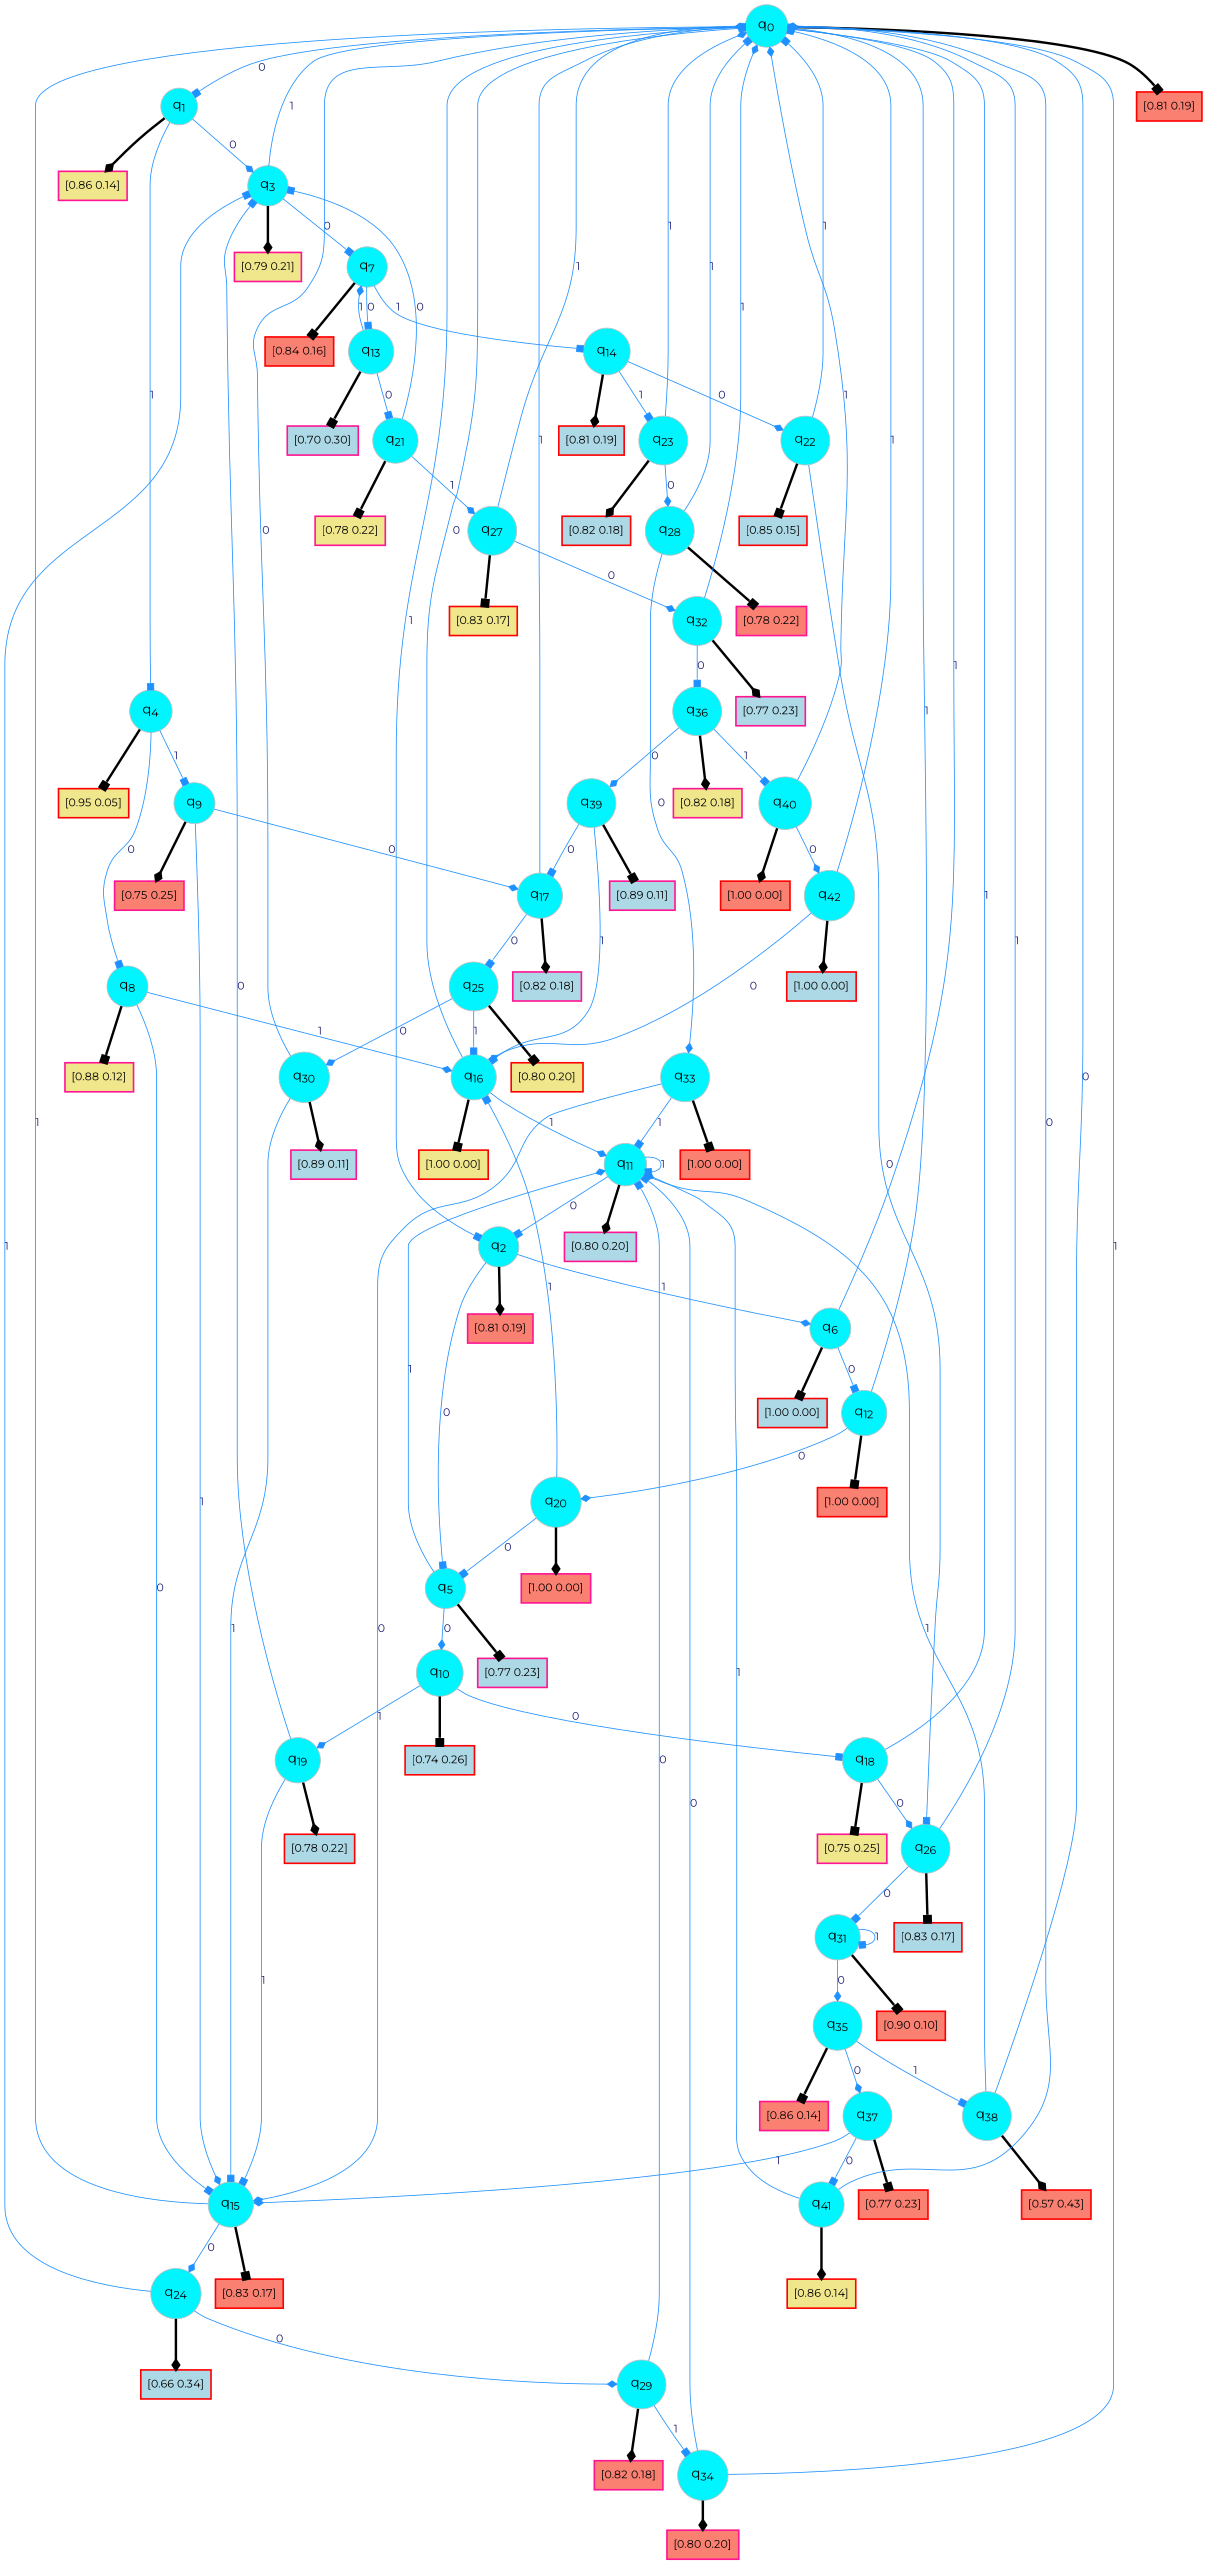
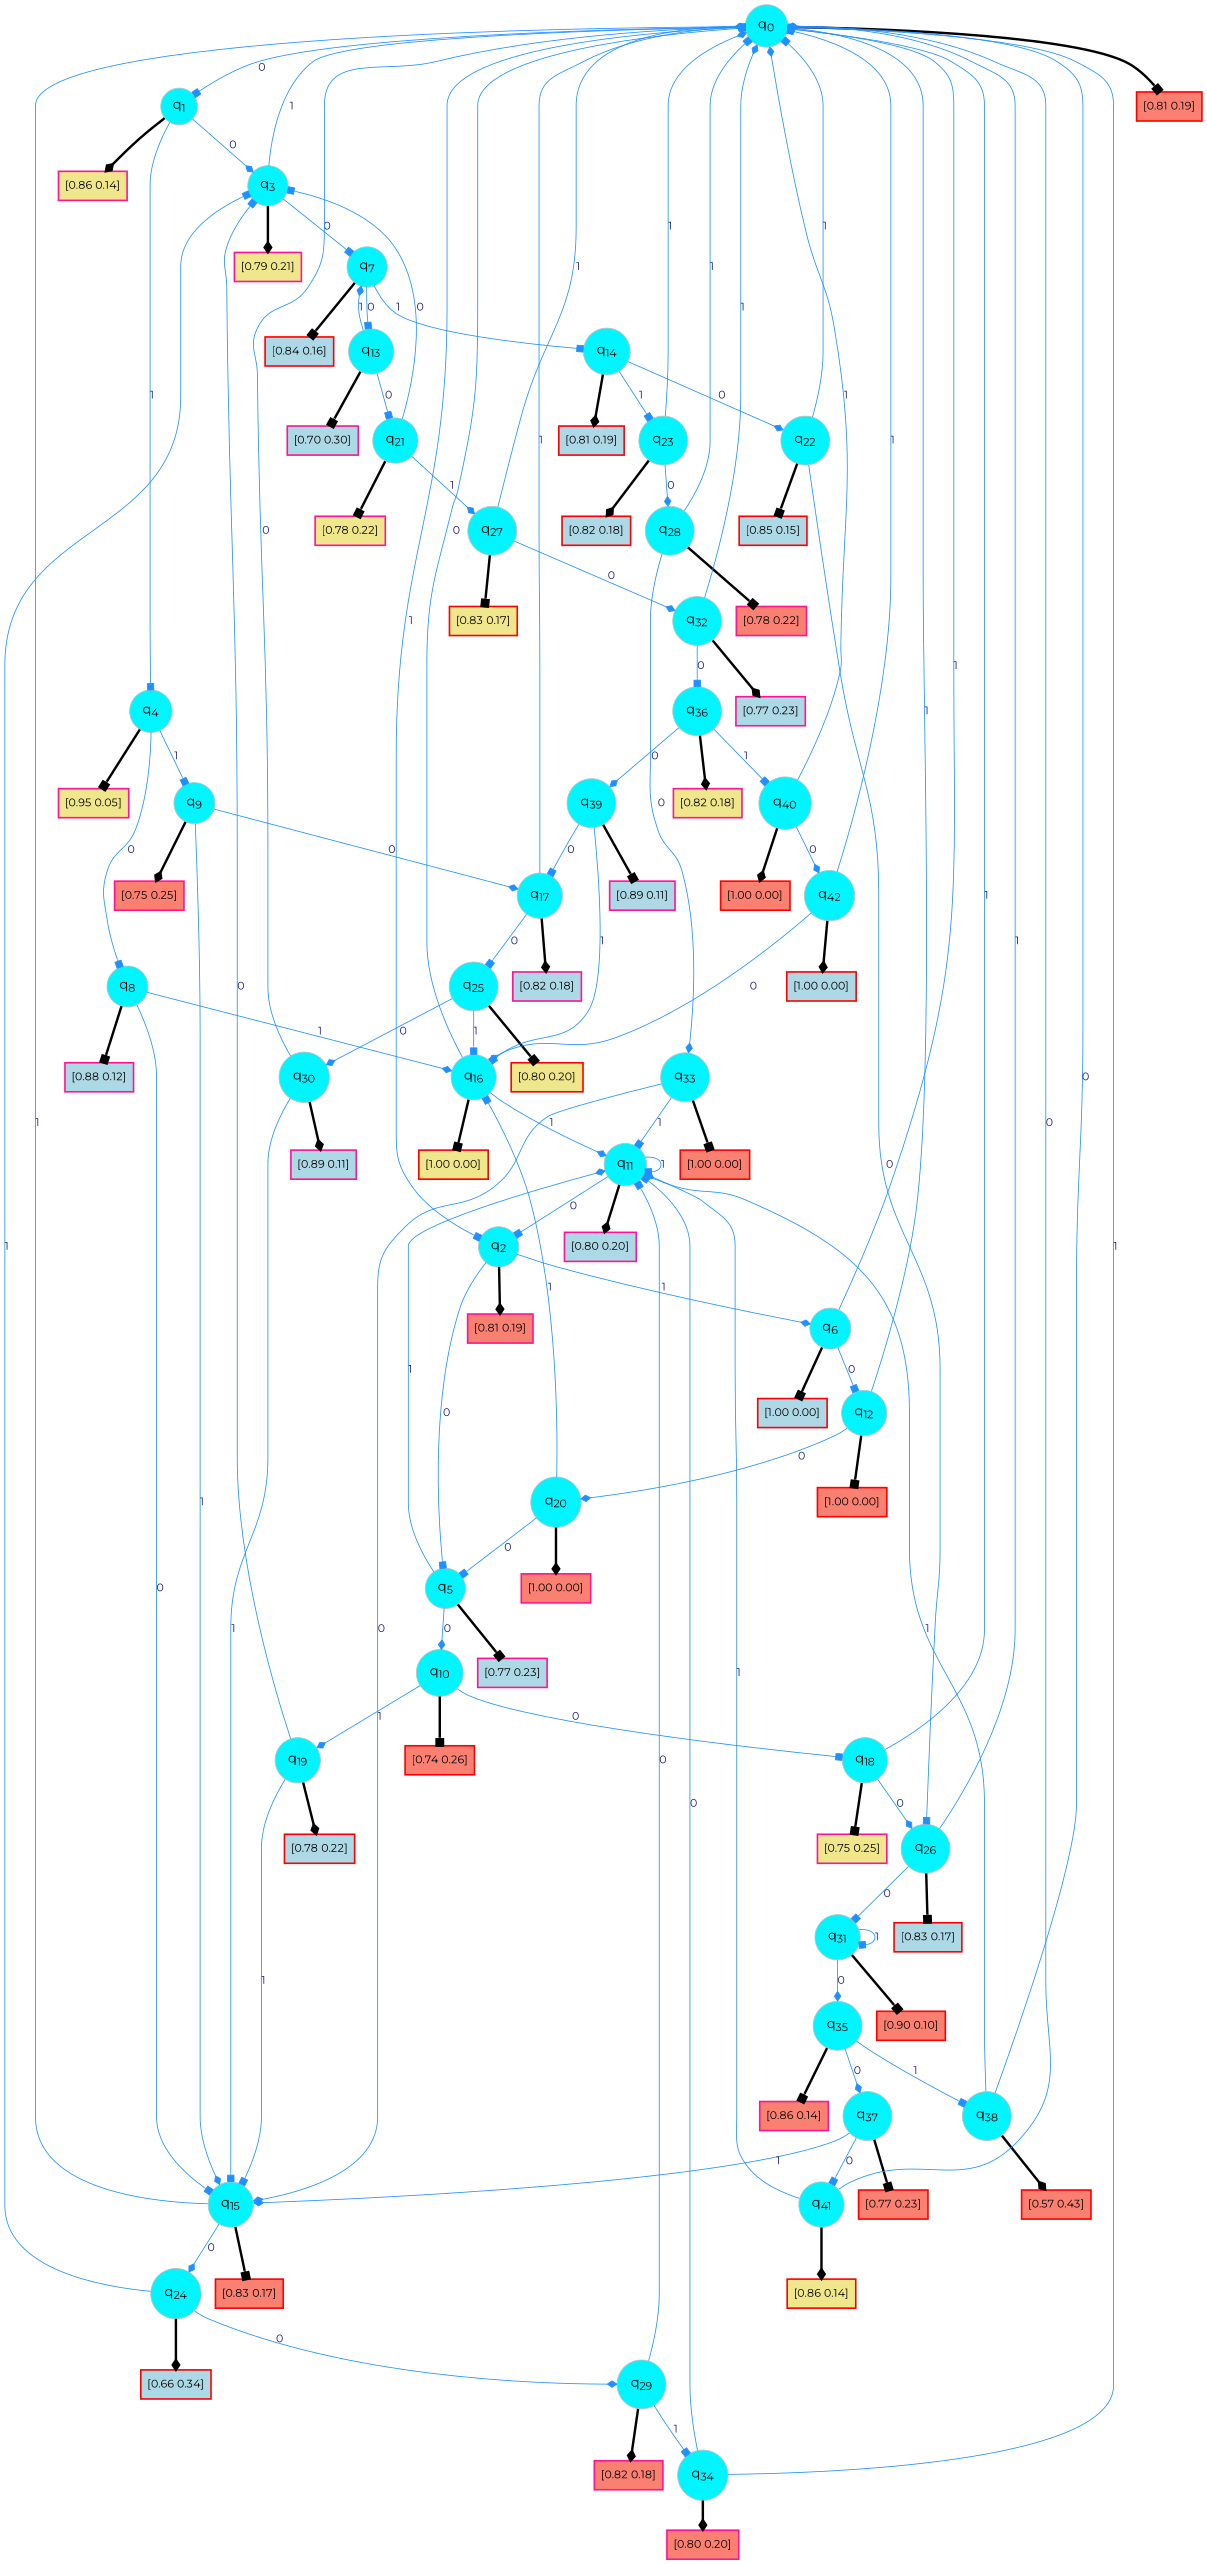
node "[0.84 0.16]": fillcolor salmon -> lightblue
node "[0.95 0.05]": color red -> deeppink
node "[0.88 0.12]": fillcolor khaki -> lightblue
node "[0.74 0.26]": fillcolor lightblue -> salmon
